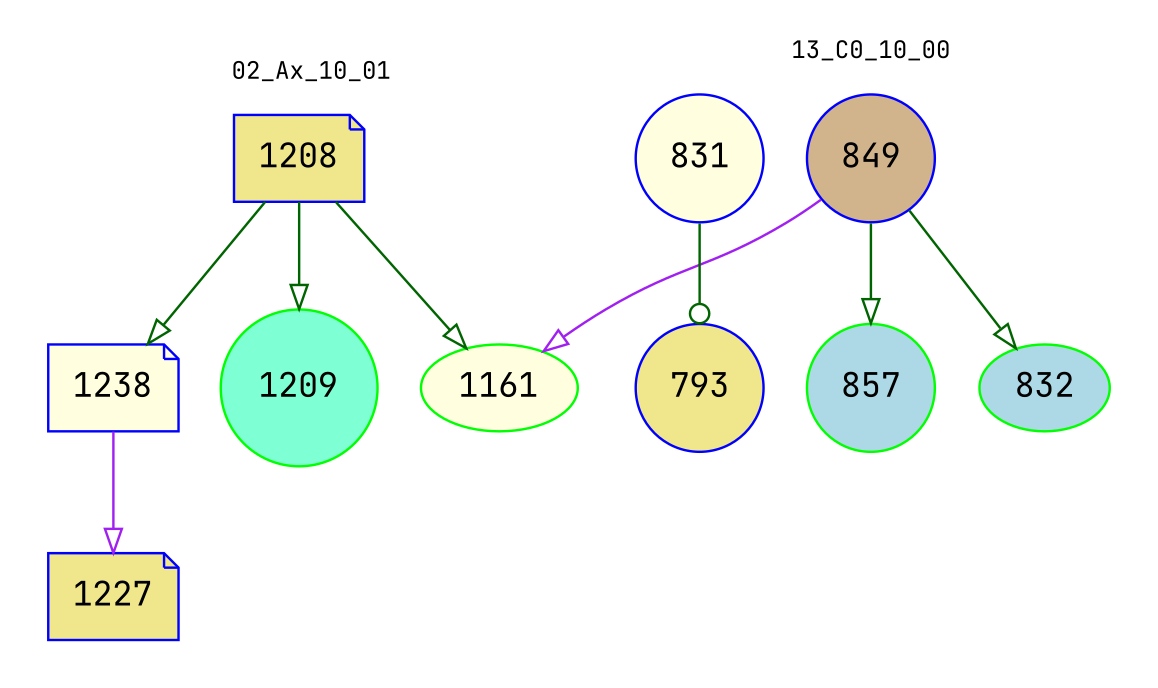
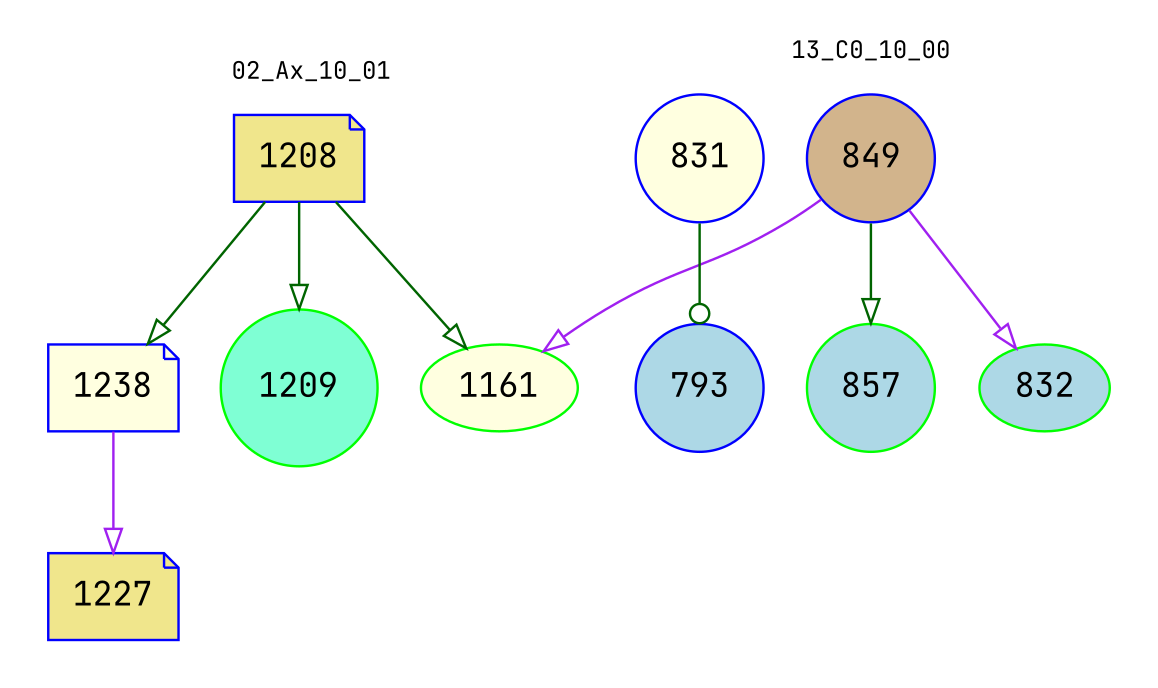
edge "849" -> "832": color darkgreen -> purple
node "793": fillcolor khaki -> lightblue
